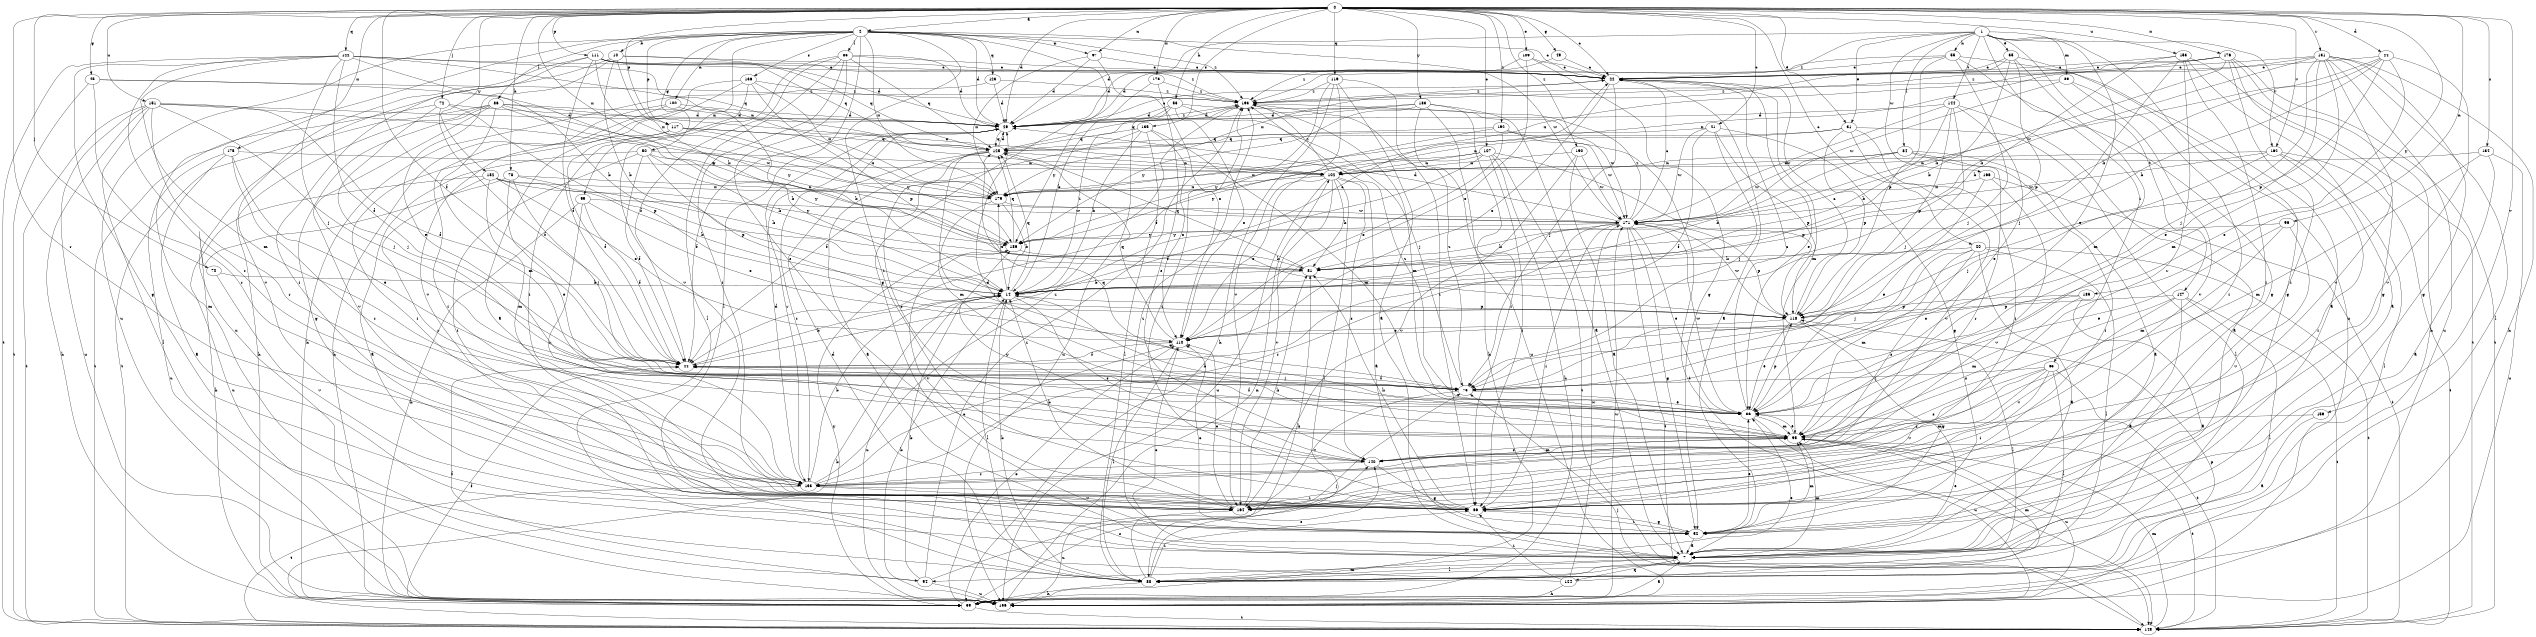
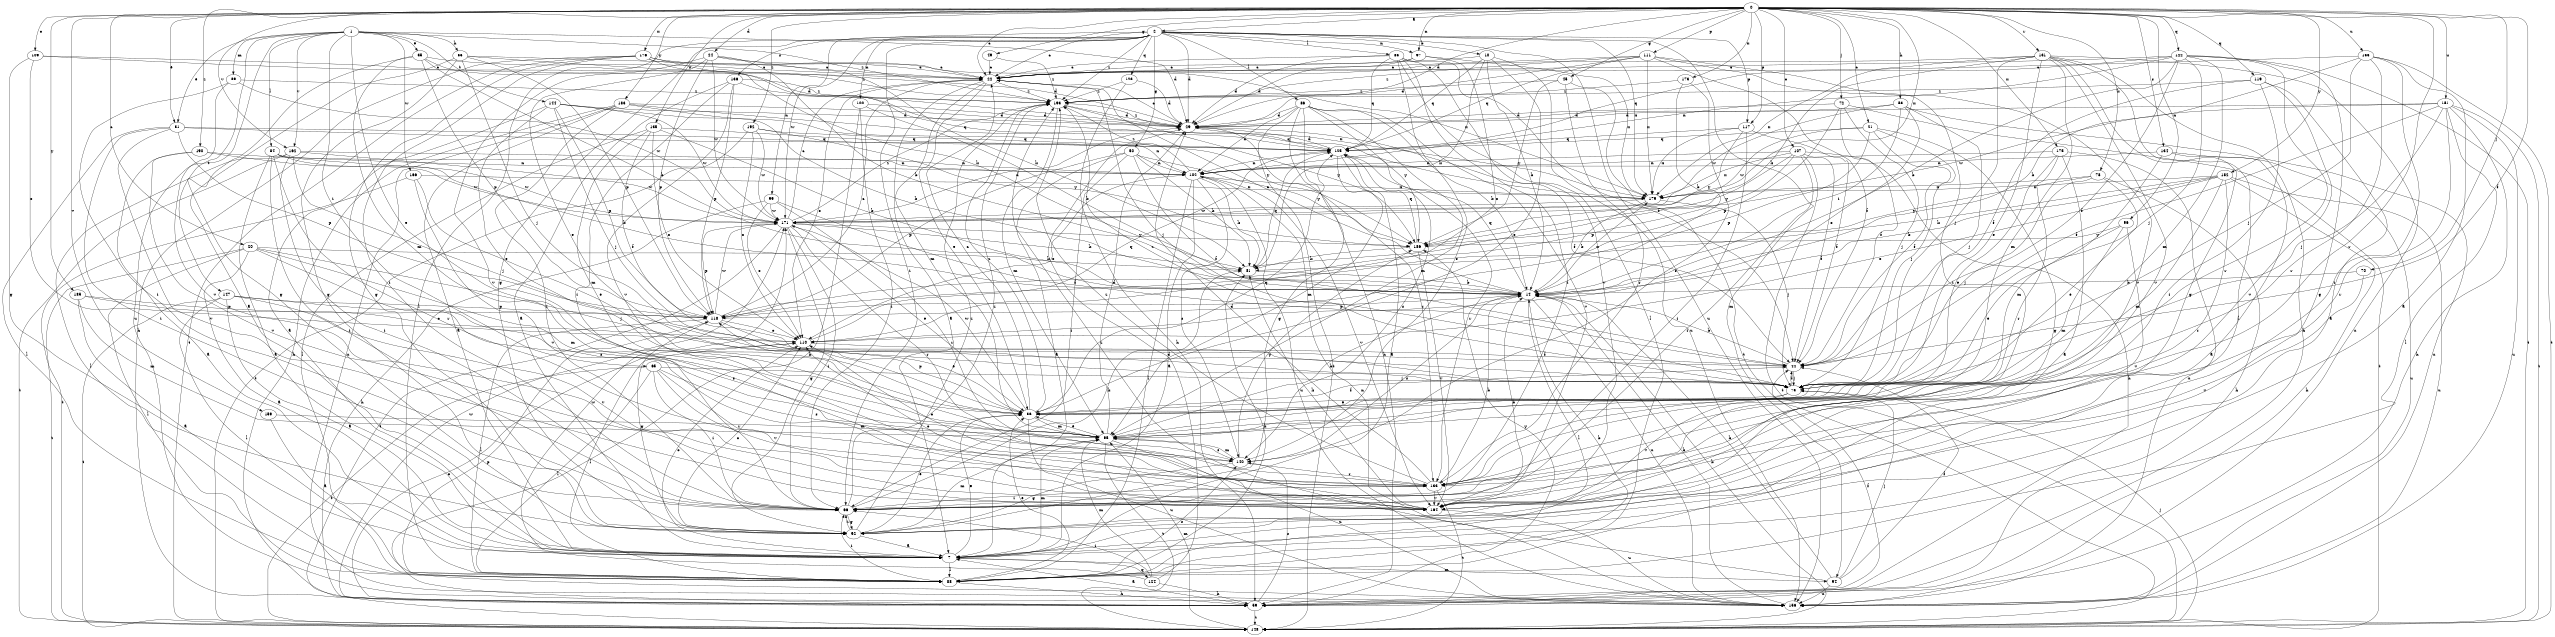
edge "119" -> "59": now "182" -> "59"
